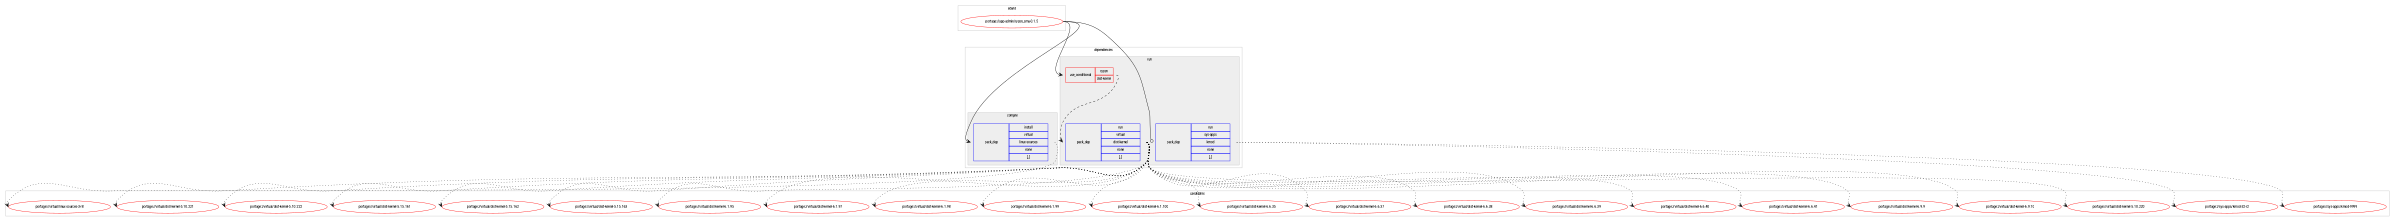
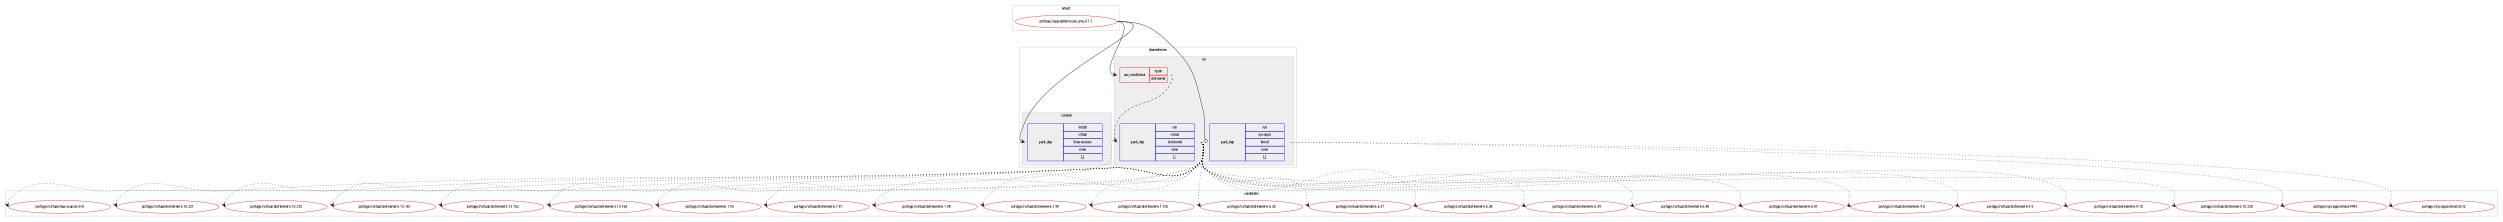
node "portage://virtual/dist-kernel-6.9.8": added
